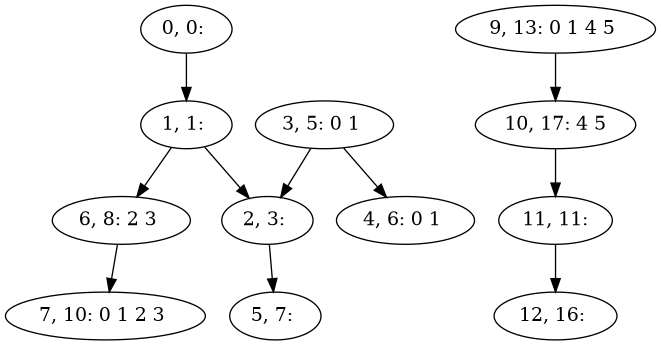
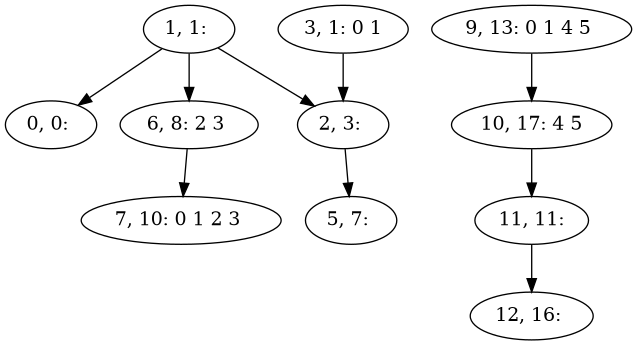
edge "0, 0:" -> "1, 1:": reversed
node "3, 5: 0 1": label "3, 5: 0 1" -> "3, 1: 0 1"
node "4, 6: 0 1": removed
